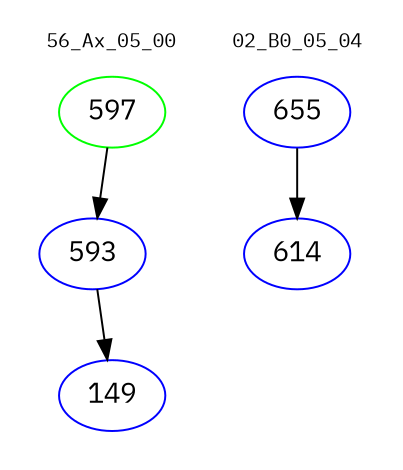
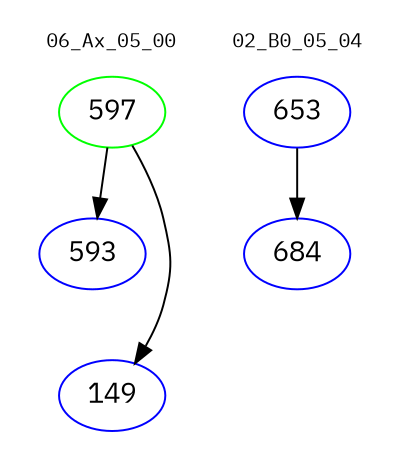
cluster "56_Ax_05_00": label "56_Ax_05_00" -> "06_Ax_05_00"
node "655": label "655" -> "653"
node "614": label "614" -> "684"
edge "593" -> "149": now "597" -> "149"
